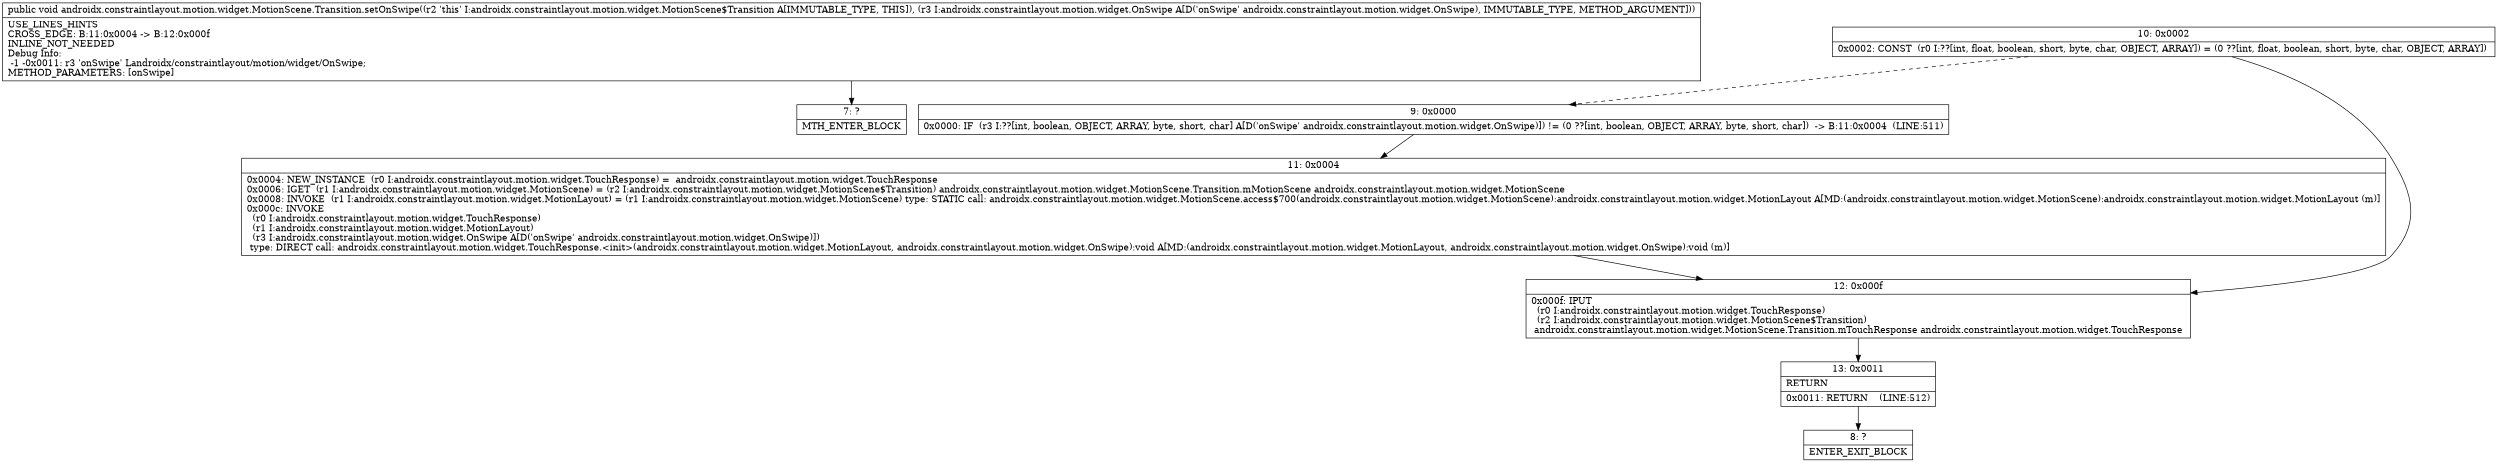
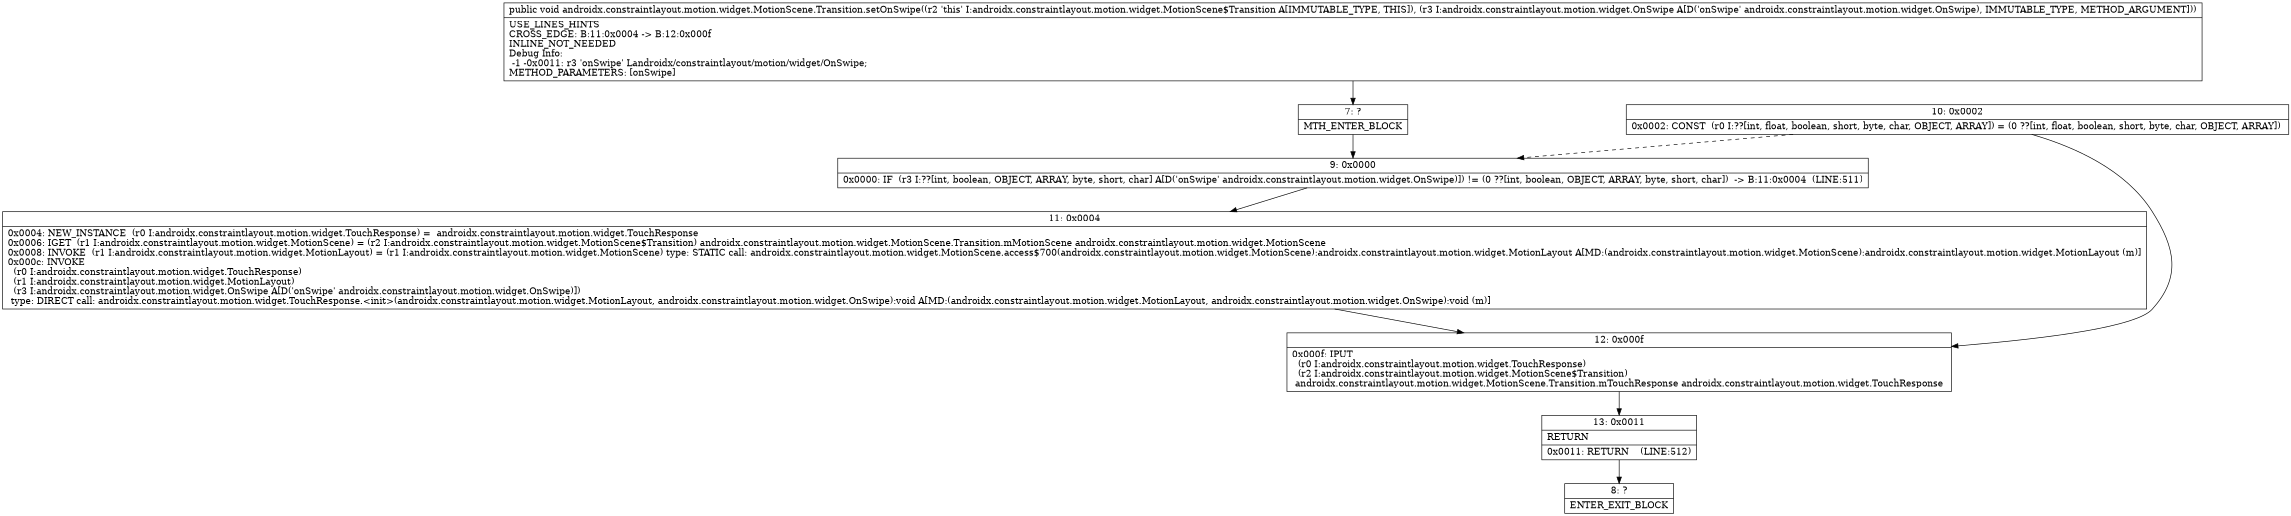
edge "7: ?" -> "9: 0x0000": added
